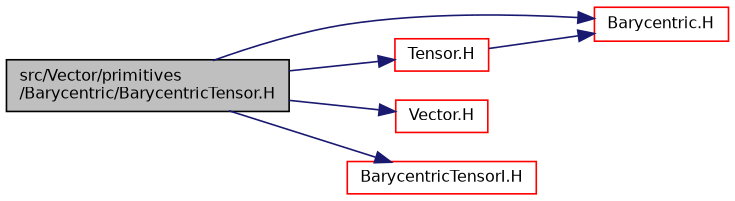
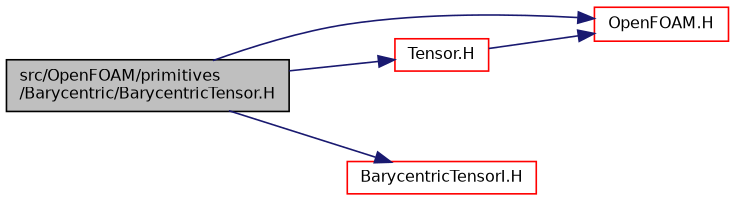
node "Barycentric.H": label "Barycentric.H" -> "OpenFOAM.H"
node "src/Vector/primitives /Barycentric/BarycentricTensor.H": label "src/Vector/primitives /Barycentric/BarycentricTensor.H" -> "src/OpenFOAM/primitives /Barycentric/BarycentricTensor.H"
node "Vector.H": removed
